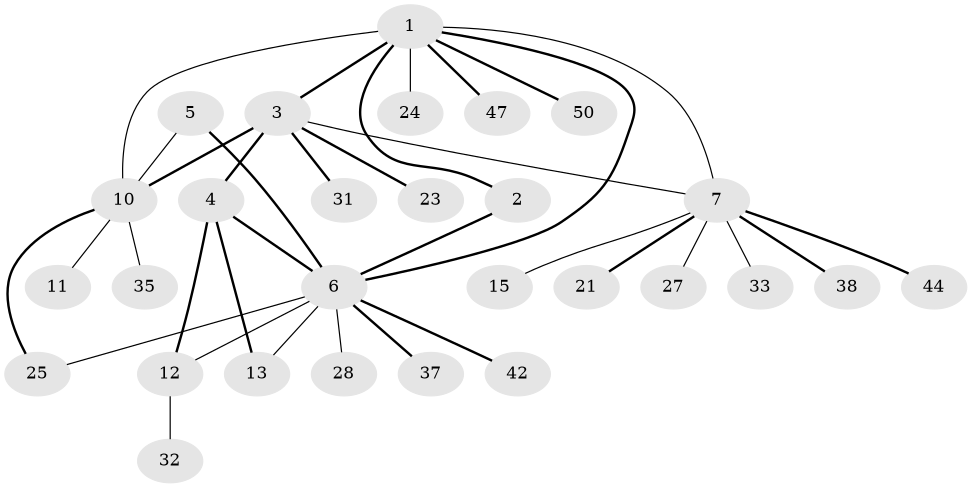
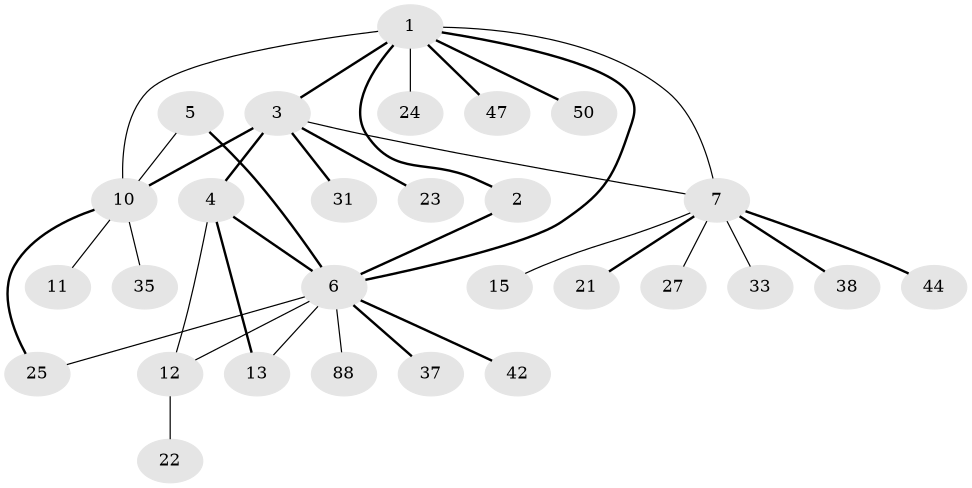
edge "4" -- "12": style bold -> solid
node "28": label "28" -> "88"
node "32": label "32" -> "22"
